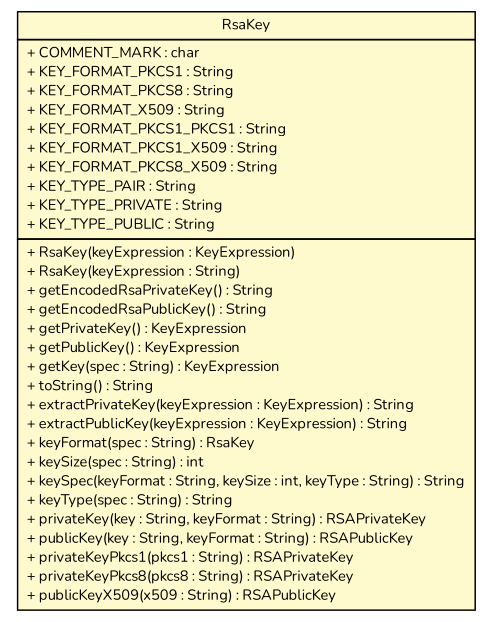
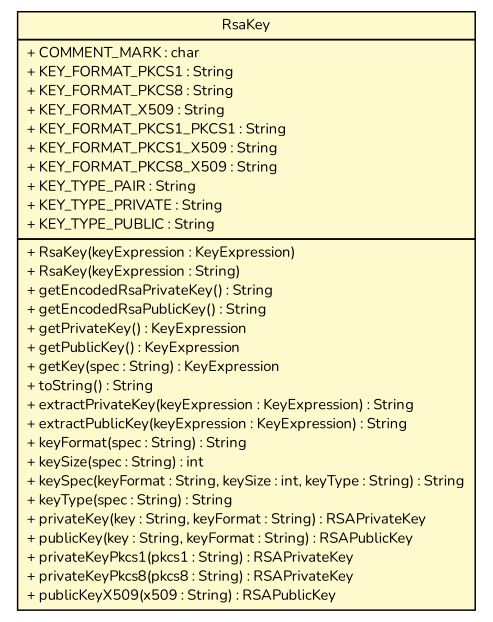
node "RsaKey": text "+ keyFormat(spec : String) : RsaKey" -> "+ keyFormat(spec : String) : String"
